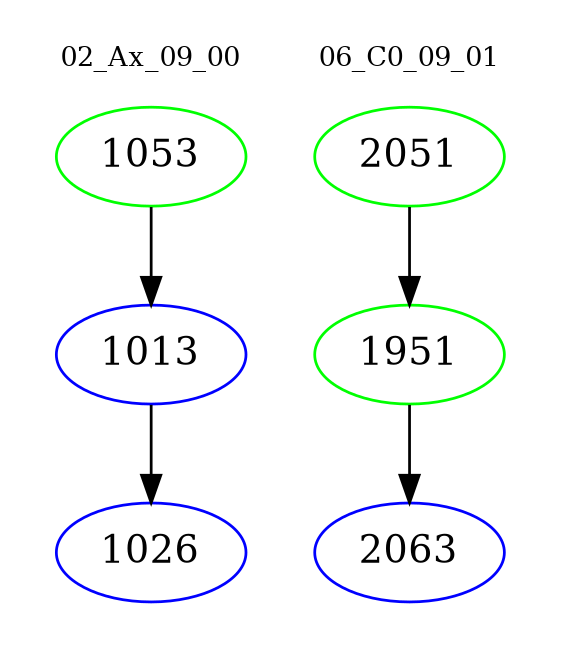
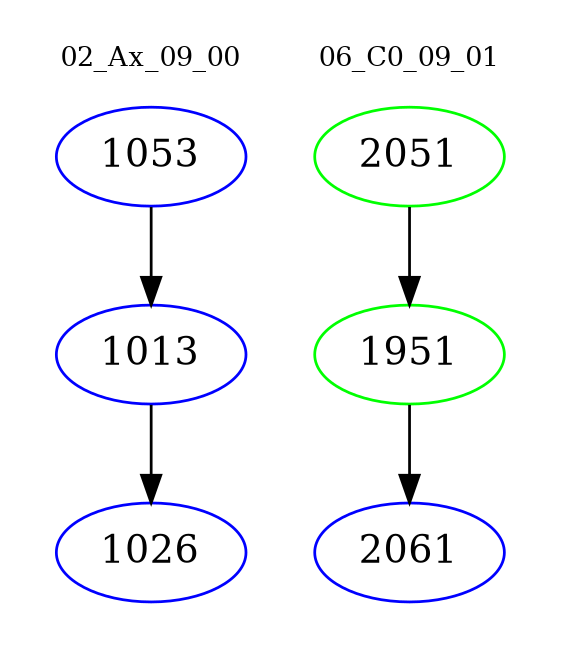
node "1053": color green -> blue
node "2063": label "2063" -> "2061"
